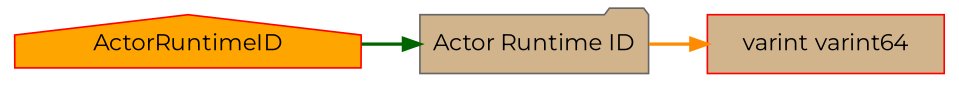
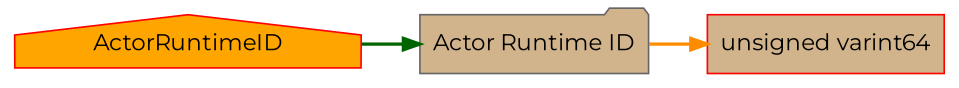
node "varint varint64": label "varint varint64" -> "unsigned varint64"
